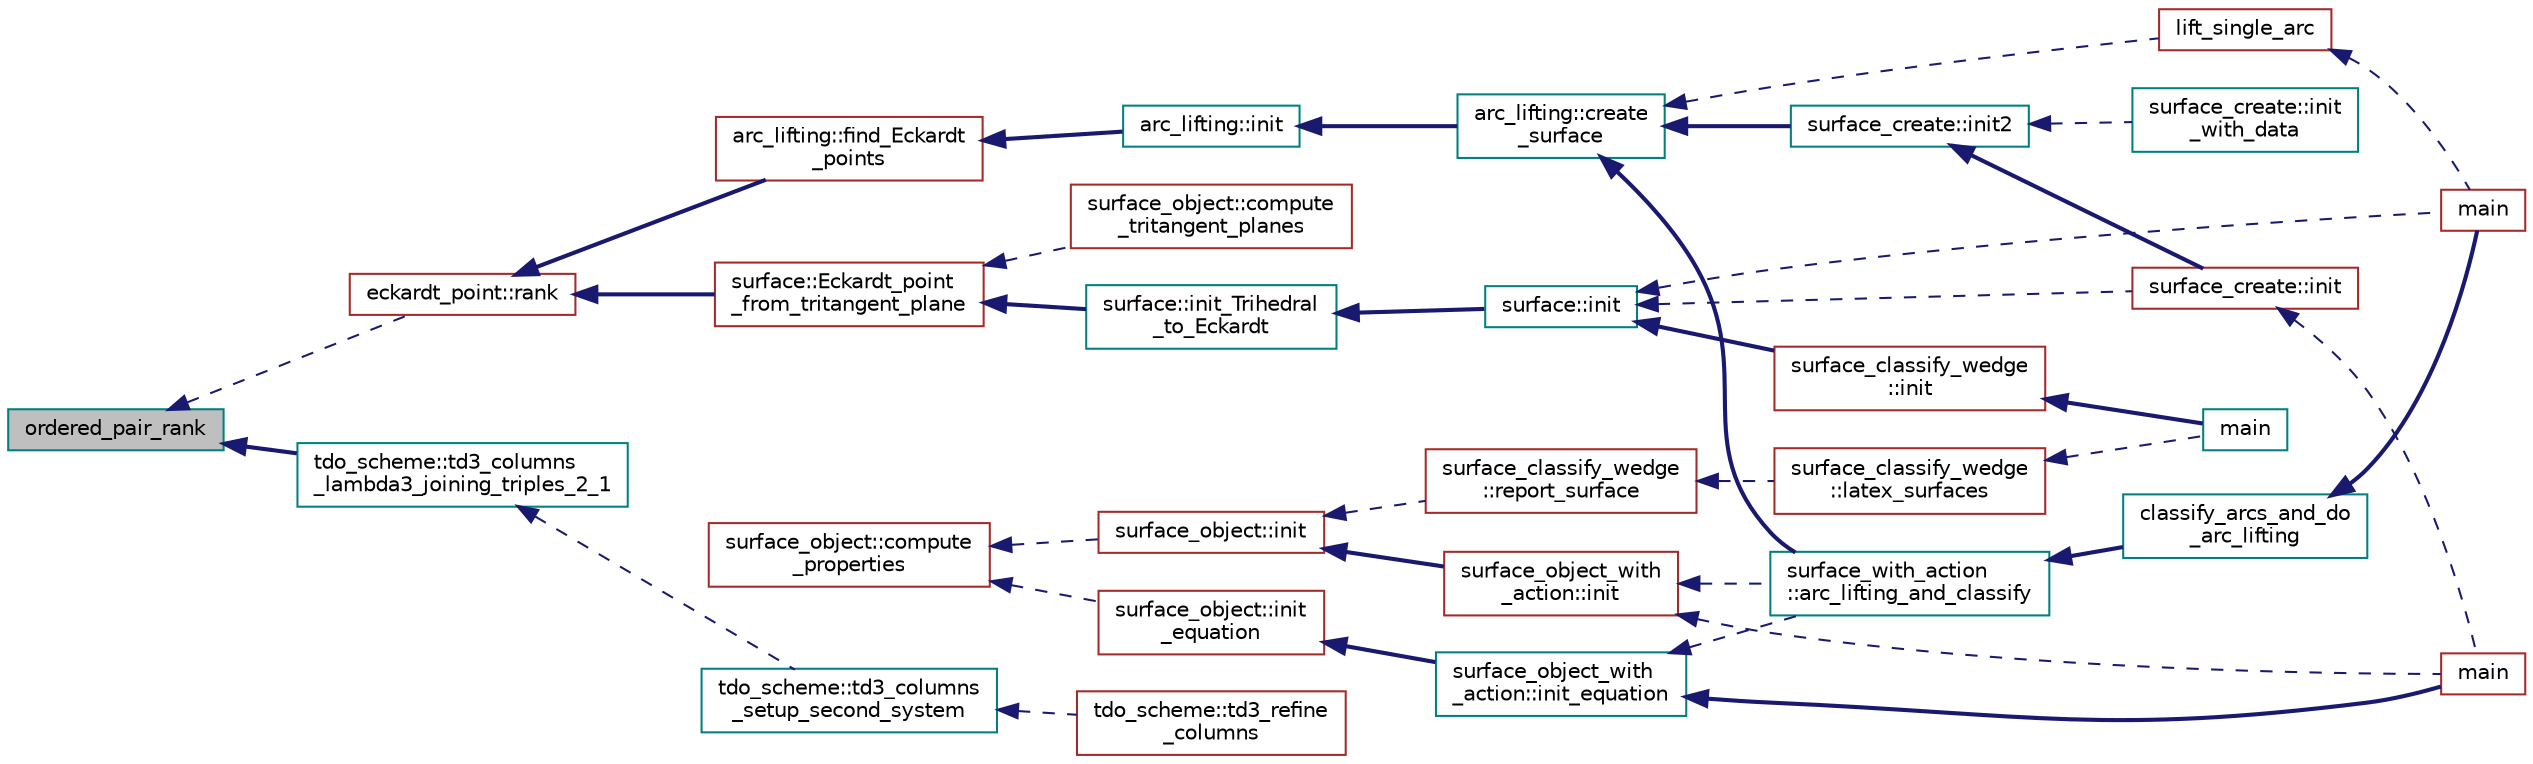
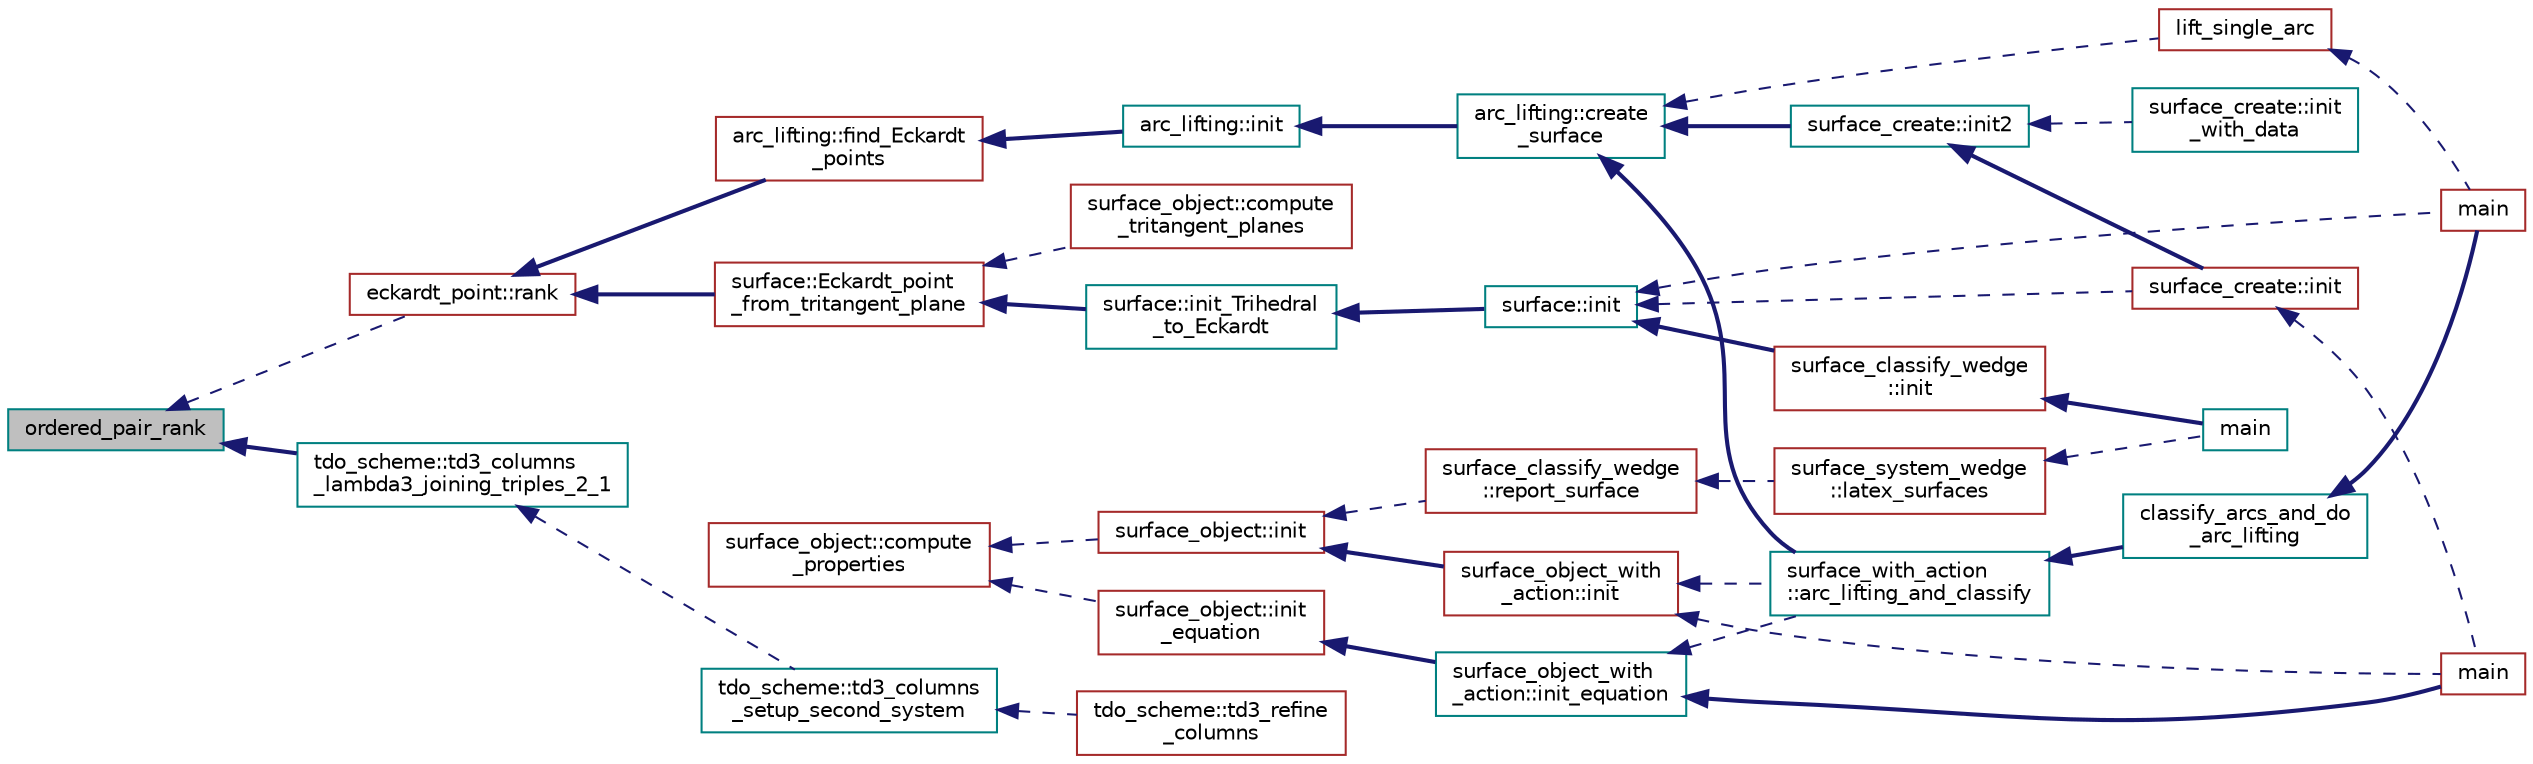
node "surface_classify_wedge ::latex_surfaces": label "surface_classify_wedge ::latex_surfaces" -> "surface_system_wedge ::latex_surfaces"
